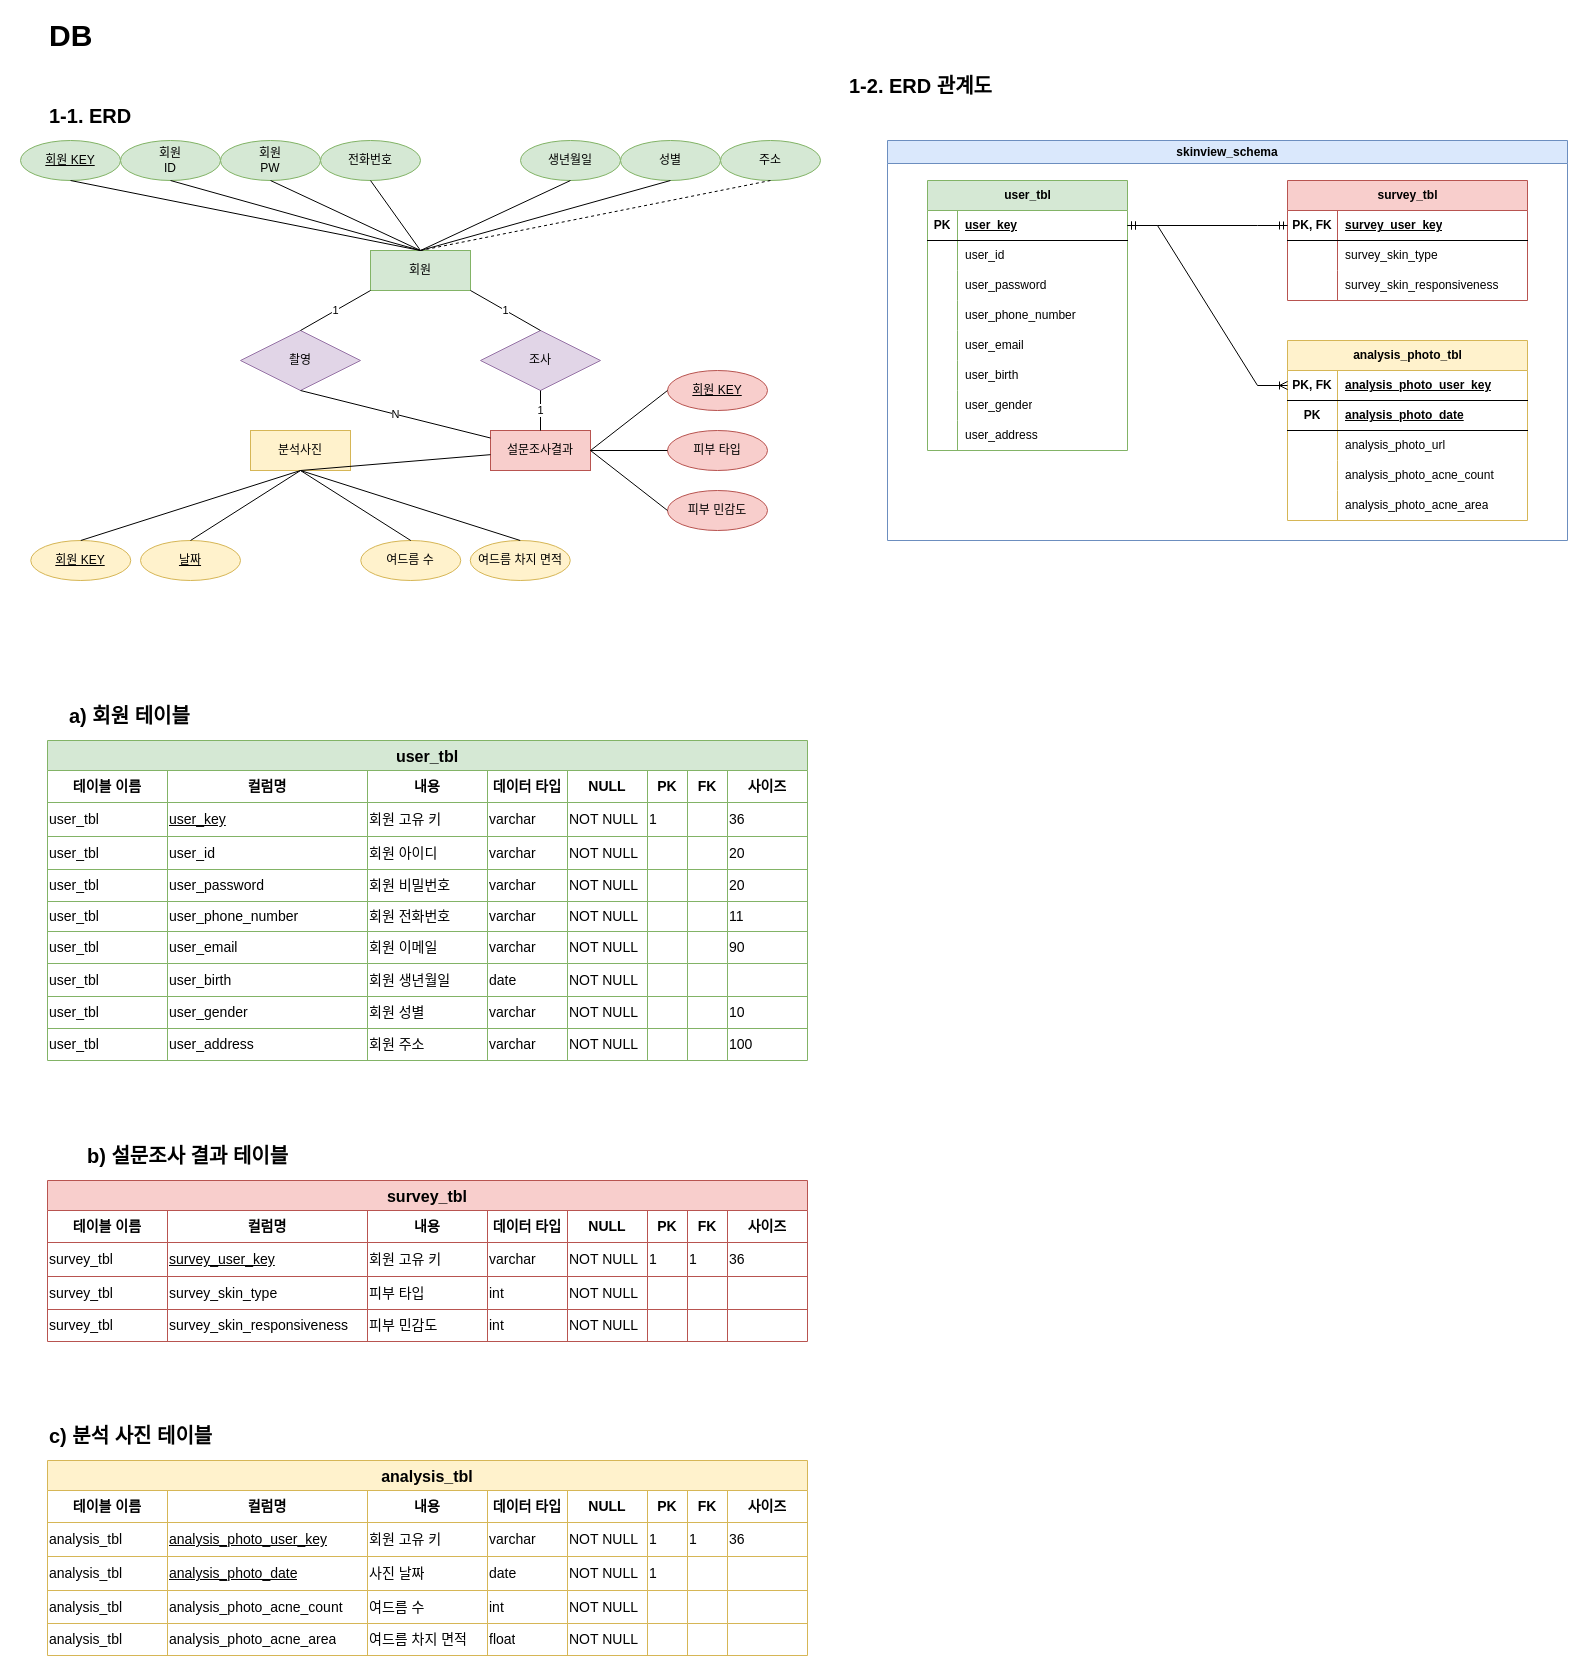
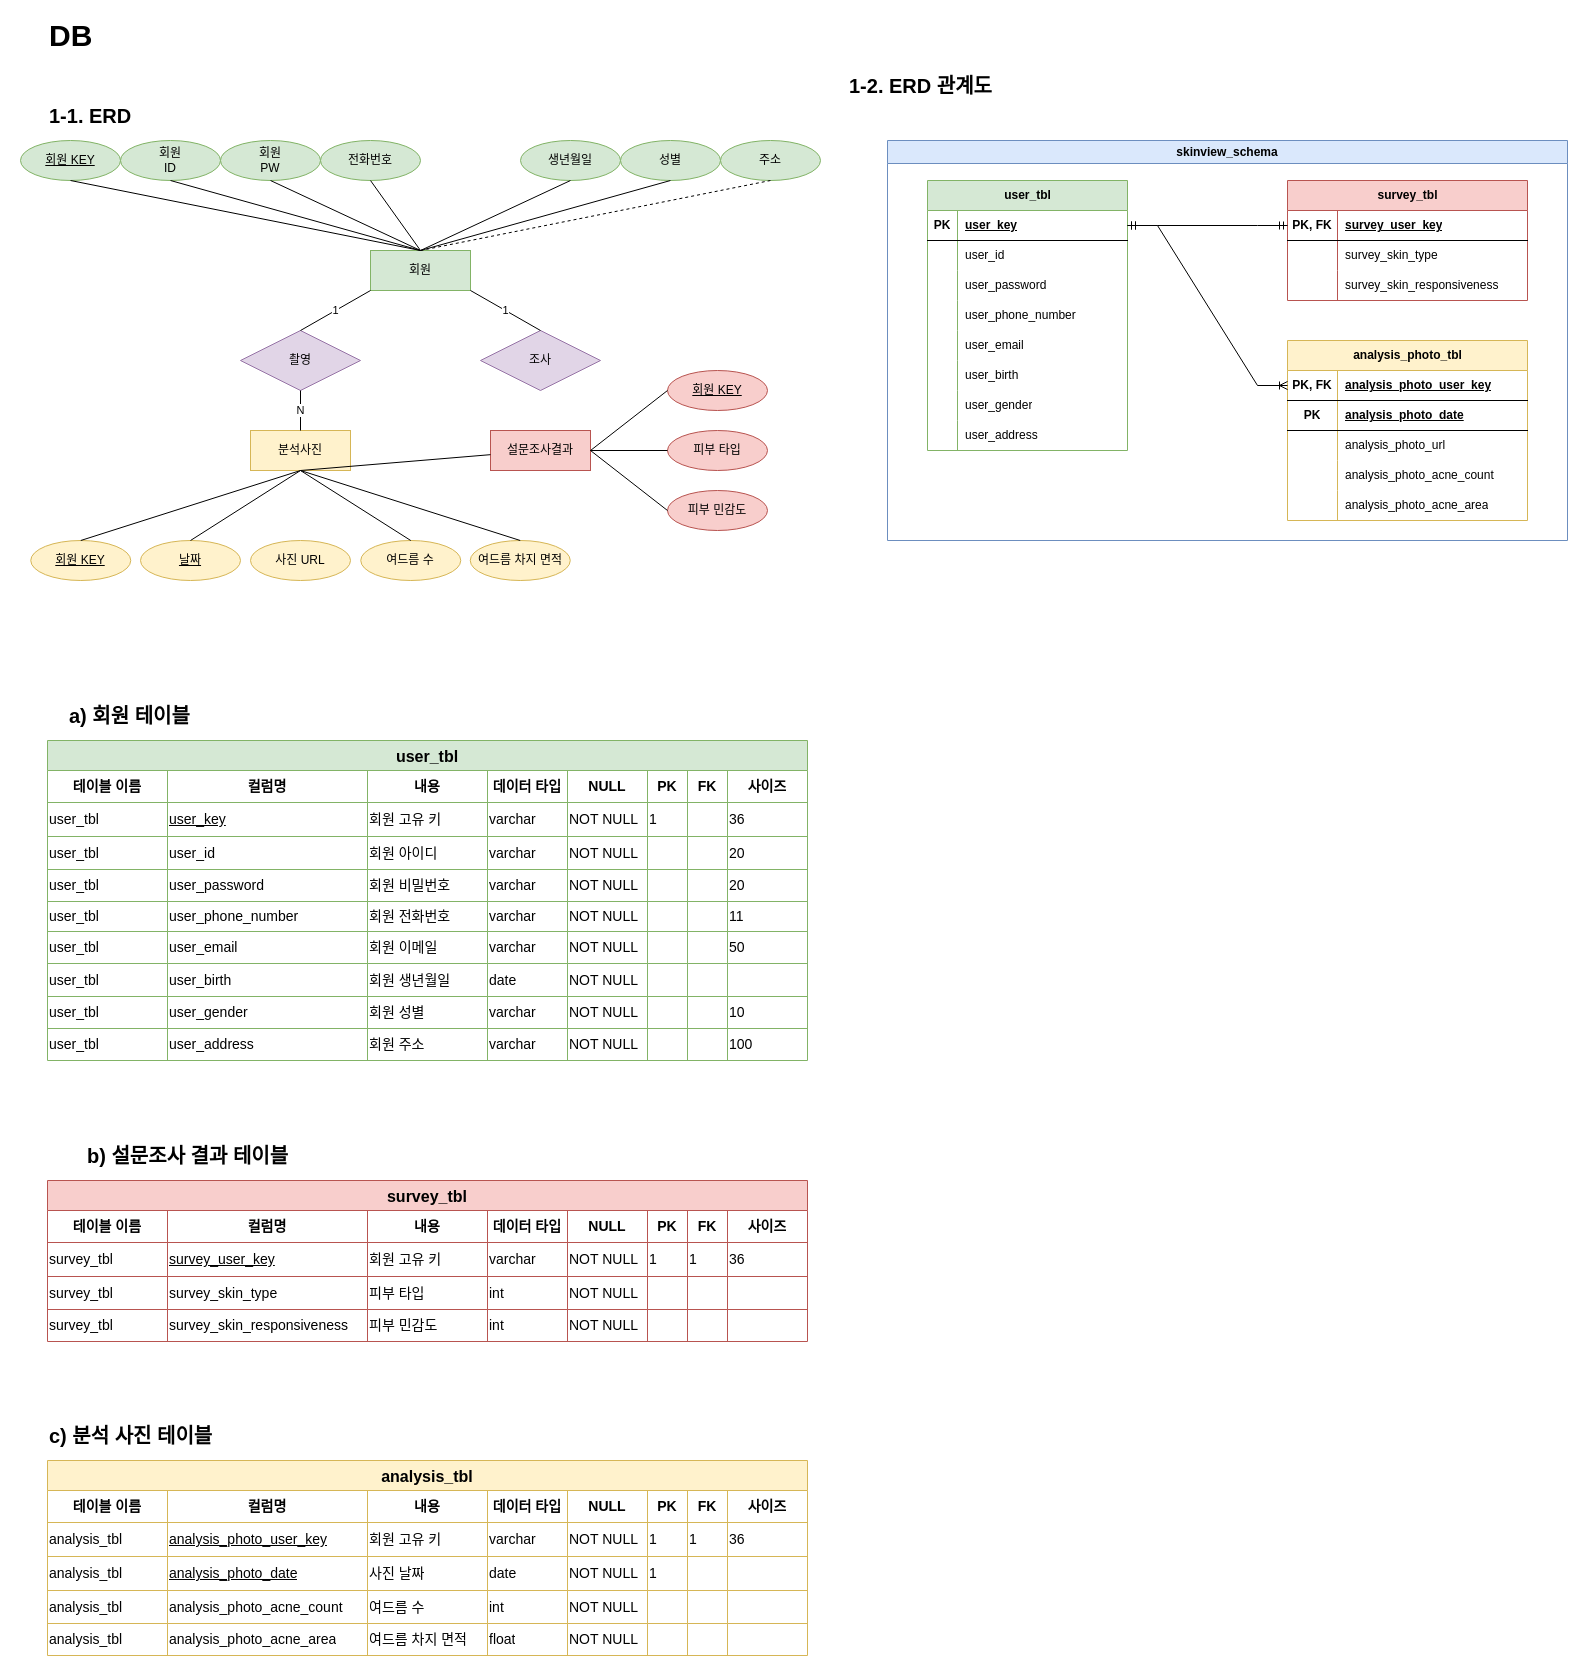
edge "조사" -- "설문조사결과": removed, label "1"
edge "촬영" -- "설문조사결과": now "촬영" -- "분석사진"
node "사진 URL": added
node "90": label "90" -> "50"
